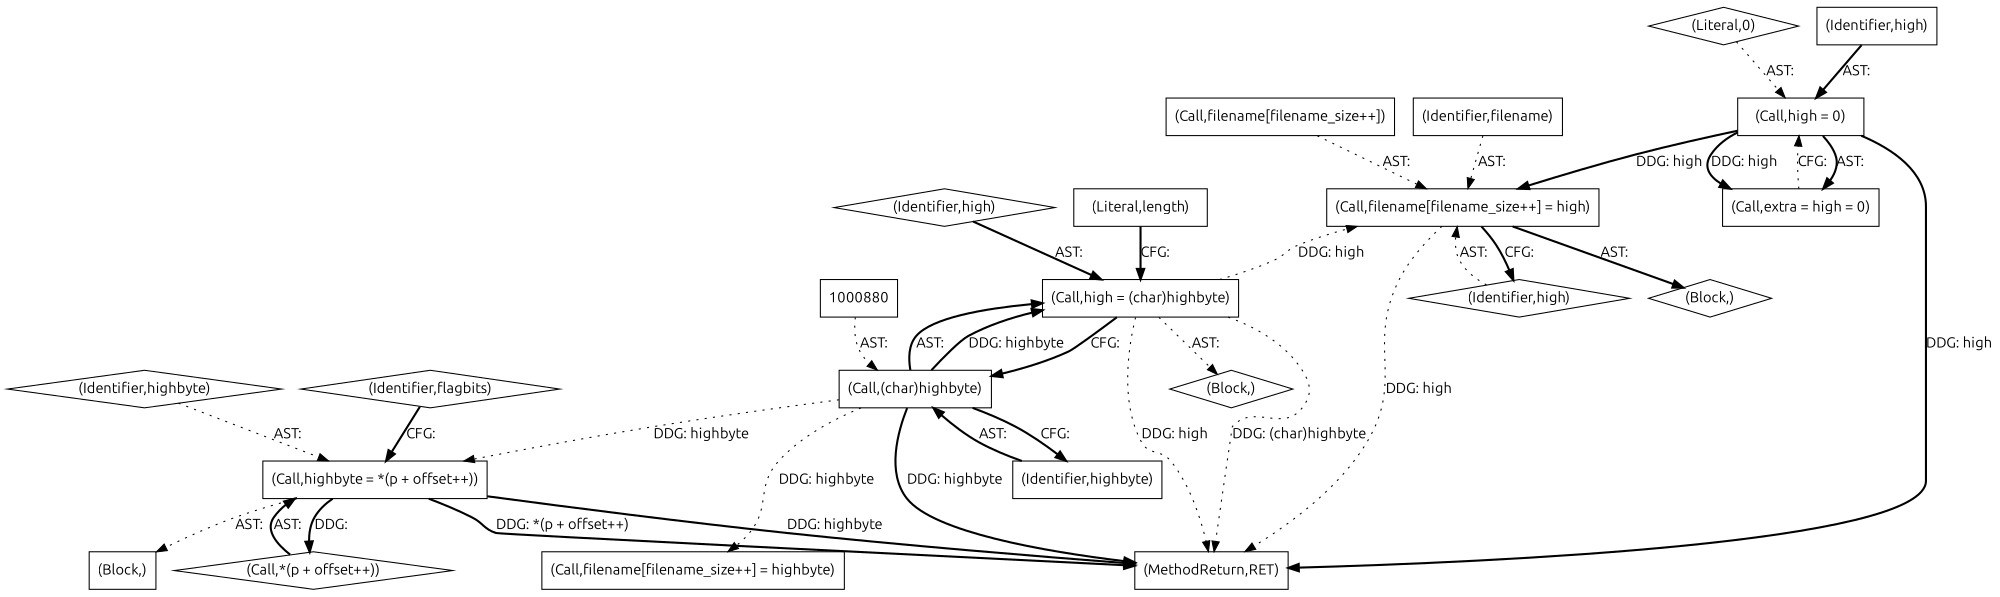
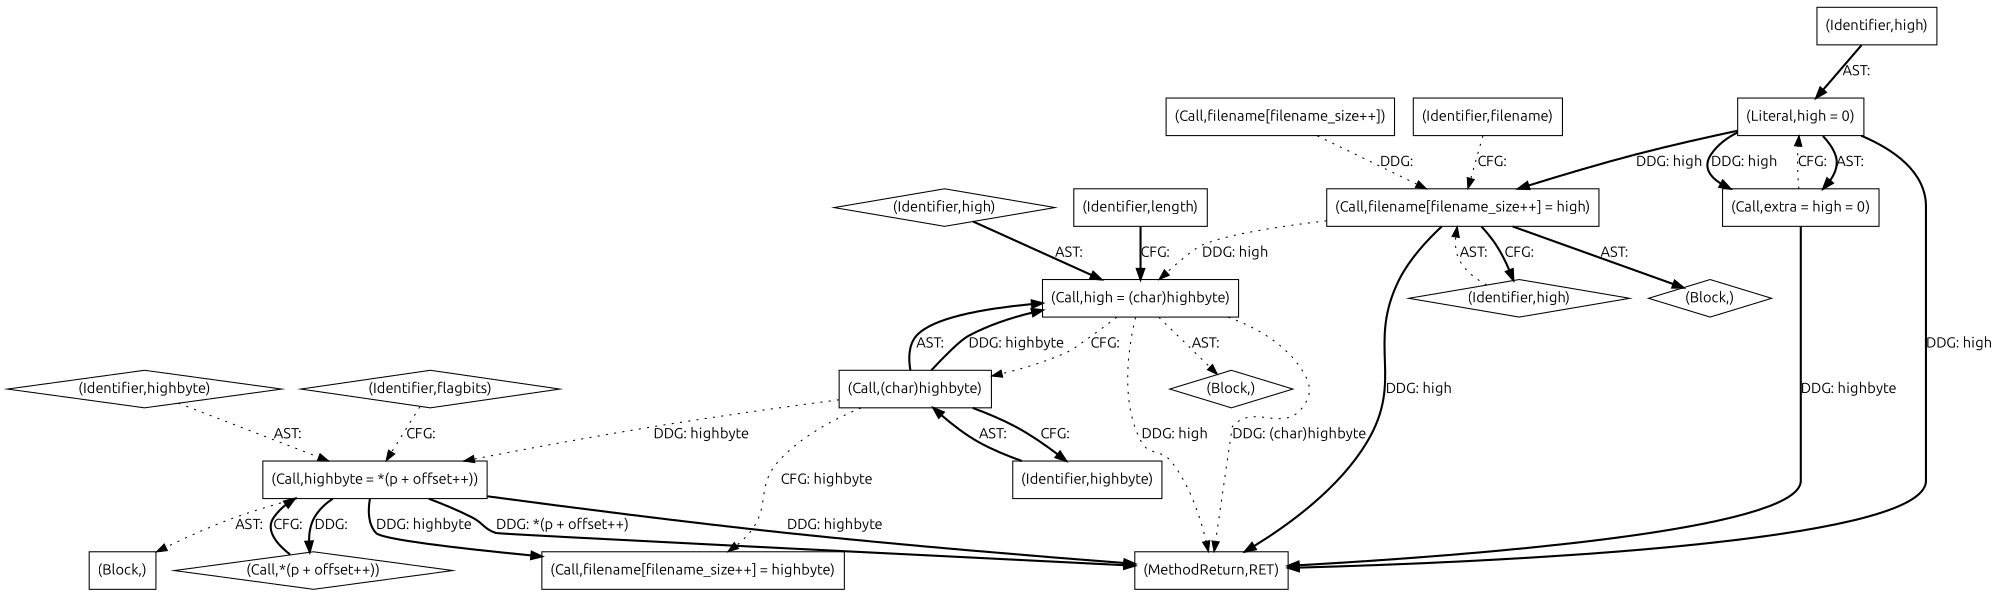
node "(Literal,0)": removed
node "(Call,high = 0)": label "(Call,high = 0)" -> "(Literal,high = 0)"
edge "(Call,filename[filename_size++])" -> "(Call,filename[filename_size++] = high)": label "AST: " -> "DDG: "
edge "(Identifier,filename)" -> "(Call,filename[filename_size++] = high)": label "AST: " -> "CFG: "
node "(Literal,length)": label "(Literal,length)" -> "(Identifier,length)"
edge "(Call,high = (char)highbyte)" -> "(Call,filename[filename_size++] = high)": reversed
node "1000880": removed
edge "(Call,high = (char)highbyte)" -> "(Call,(char)highbyte)": style bold -> dotted
edge "(Call,filename[filename_size++] = high)" -> "(MethodReturn,RET)": style dotted -> bold
edge "(Identifier,flagbits)" -> "(Call,highbyte = *(p + offset++))": style bold -> dotted
edge "(Call,(char)highbyte)" -> "(Call,filename[filename_size++] = highbyte)": label "DDG: highbyte" -> "CFG: highbyte"
edge "(Call,*(p + offset++))" -> "(Call,highbyte = *(p + offset++))": label "AST: " -> "CFG: "
edge "(Call,(char)highbyte)" -> "(MethodReturn,RET)": now "(Call,extra = high = 0)" -> "(MethodReturn,RET)"
edge "(Call,highbyte = *(p + offset++))" -> "(Call,filename[filename_size++] = highbyte)": added, label "DDG: highbyte"
